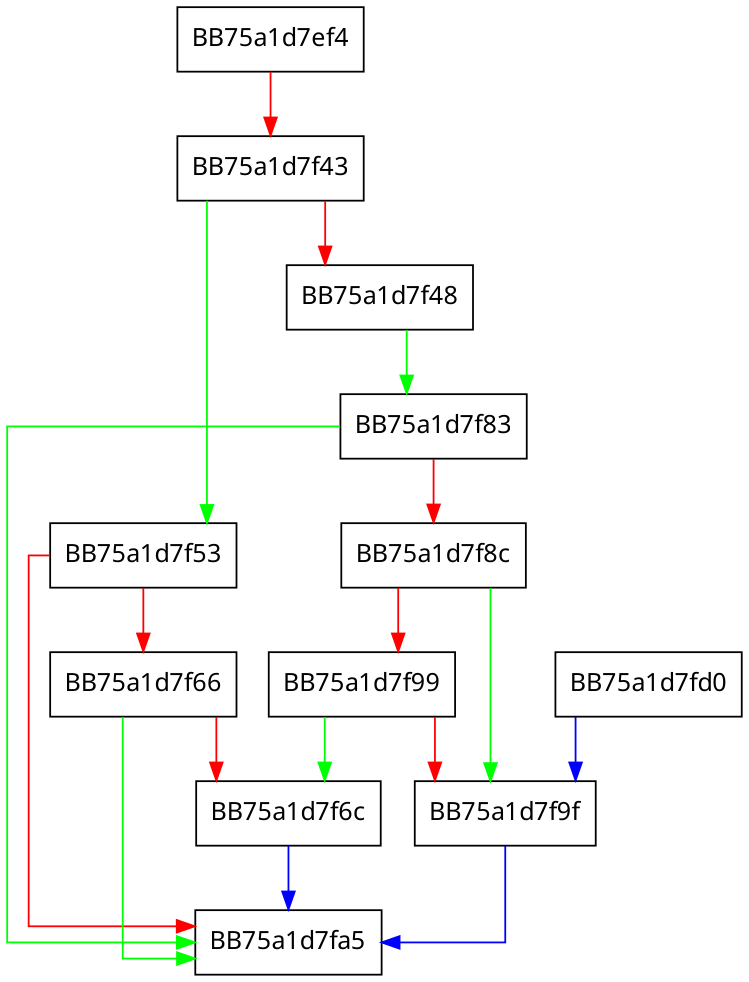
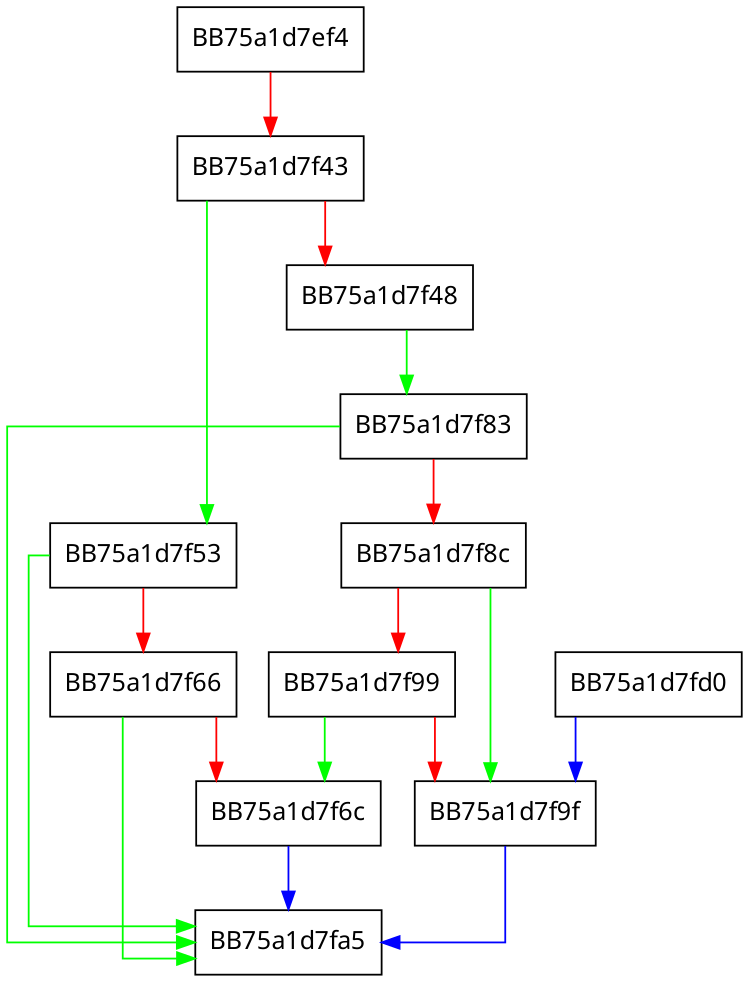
edge "BB75a1d7f53" -> "BB75a1d7fa5": color red -> green
